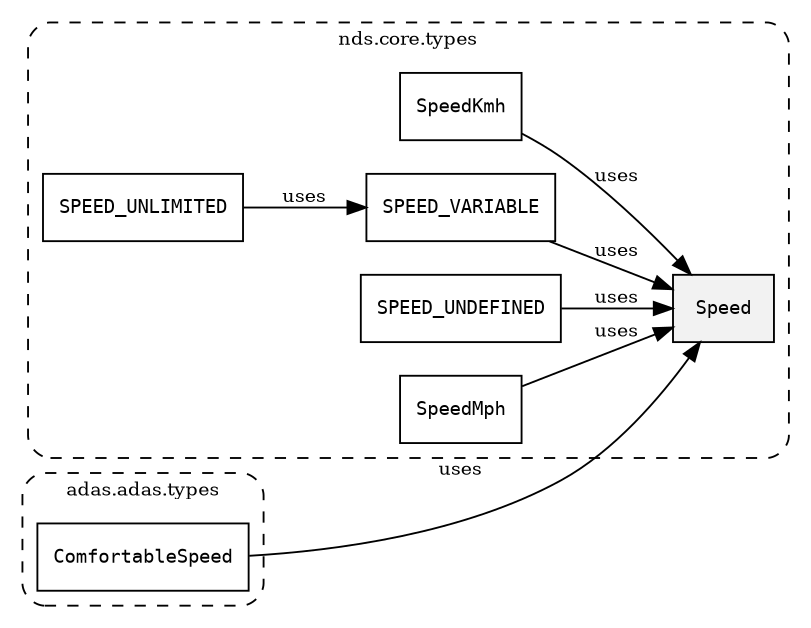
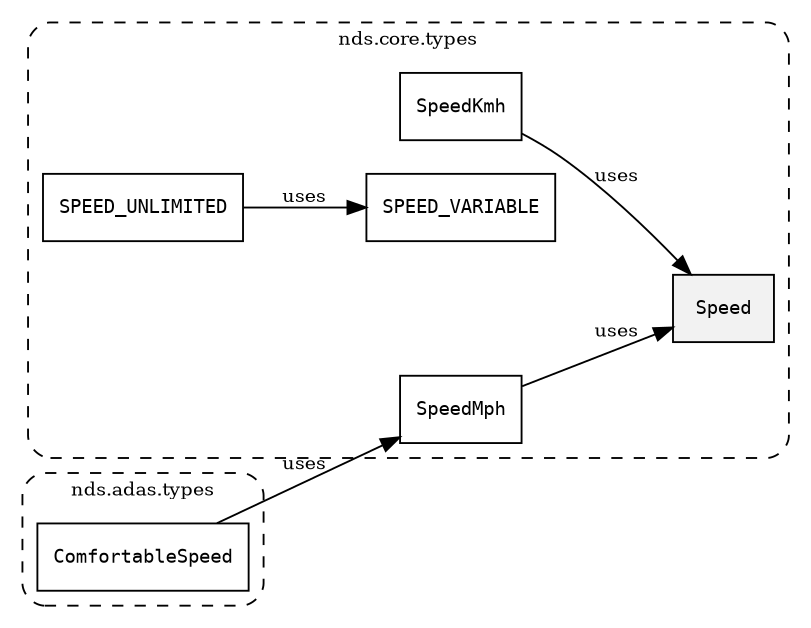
edge "SPEED_VARIABLE" -> "Speed": removed, label "uses"
node "SPEED_UNDEFINED": removed
cluster "adas.adas.types": label "adas.adas.types" -> "nds.adas.types"
edge "ComfortableSpeed" -> "Speed": now "ComfortableSpeed" -> "SpeedMph"
